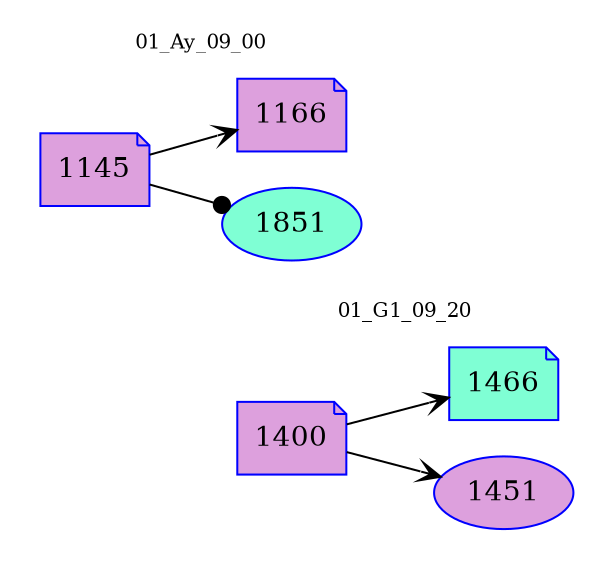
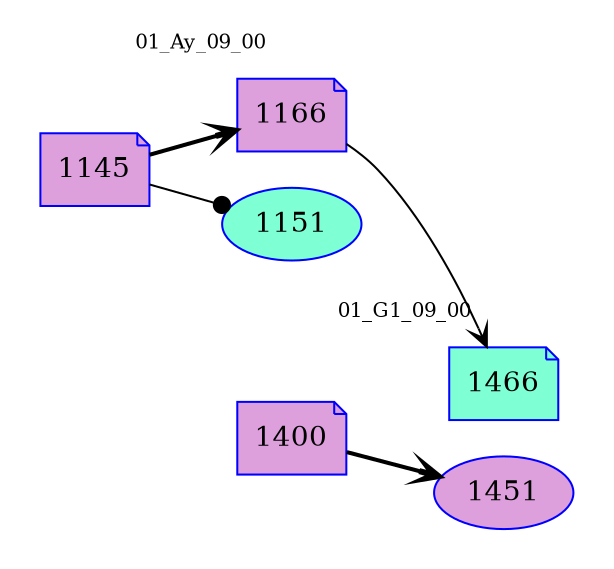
edge "1145" -> "1166": style solid -> bold
node "1851": label "1851" -> "1151"
cluster "01_G1_09_20": label "01_G1_09_20" -> "01_G1_09_00"
edge "1400" -> "1466": now "1166" -> "1466"
edge "1400" -> "1451": style solid -> bold
